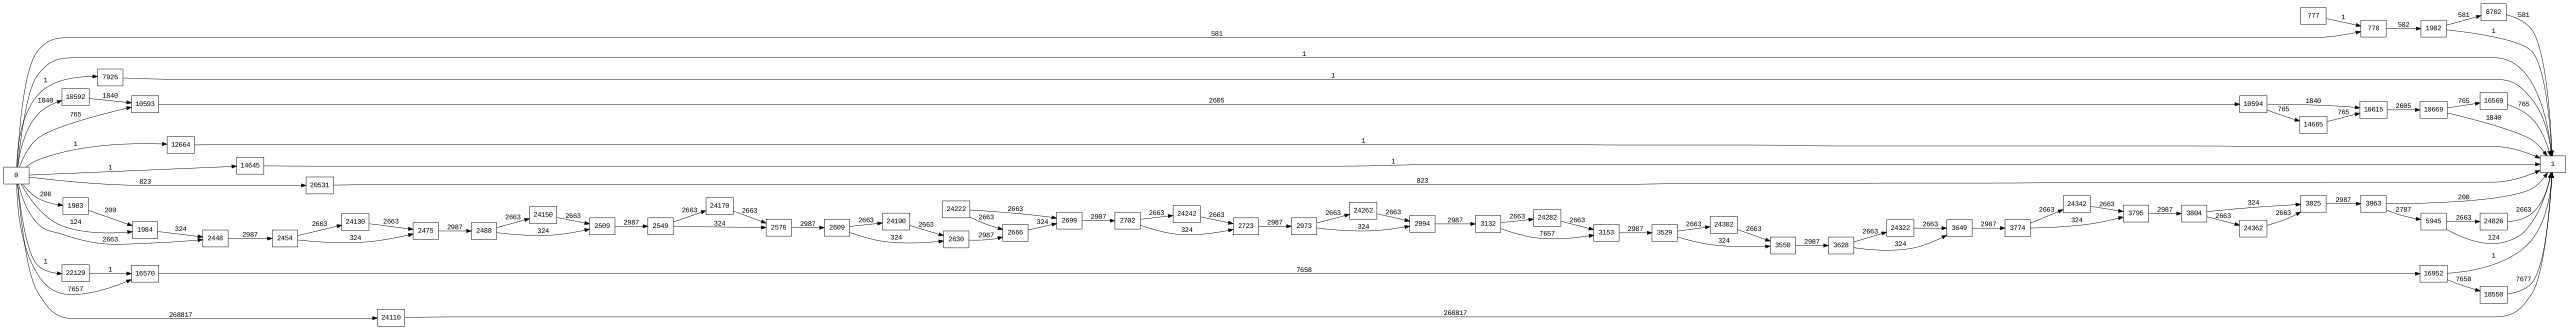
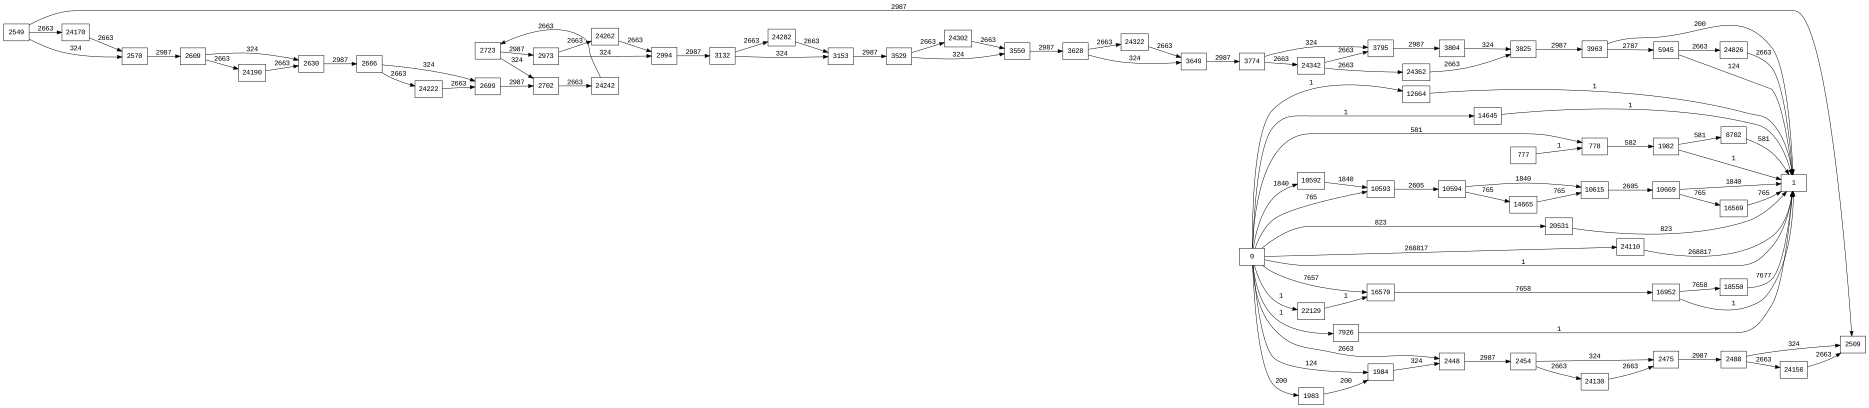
edge "3804" -> "24362": now "24342" -> "24362"
edge "24222" -> "2666": reversed
edge "2509" -> "2549": reversed
edge "3132" -> "3153": label "7657" -> "324"
edge "2702" -> "2723": reversed
